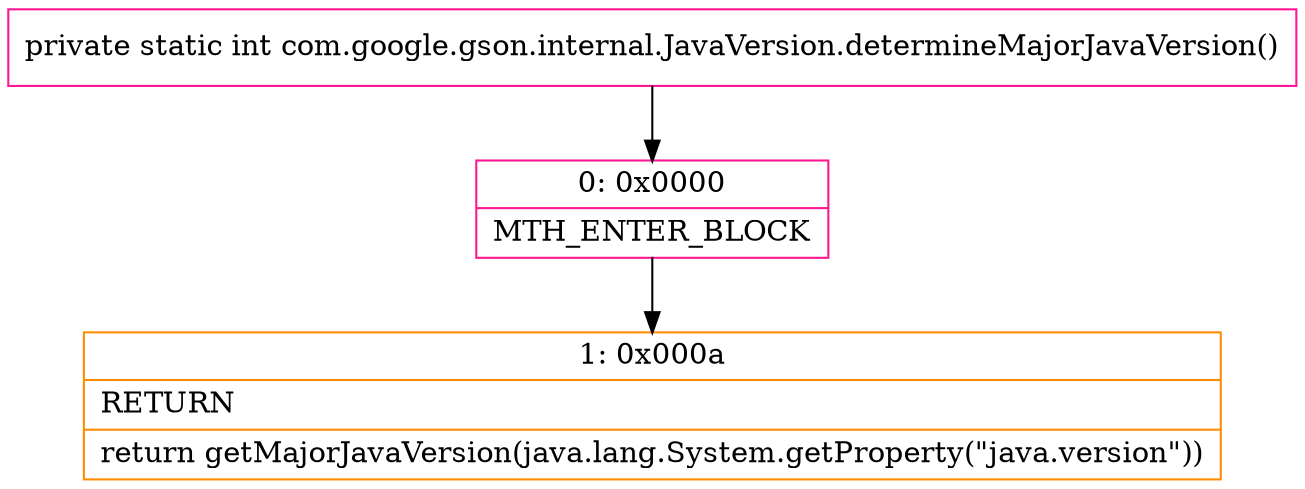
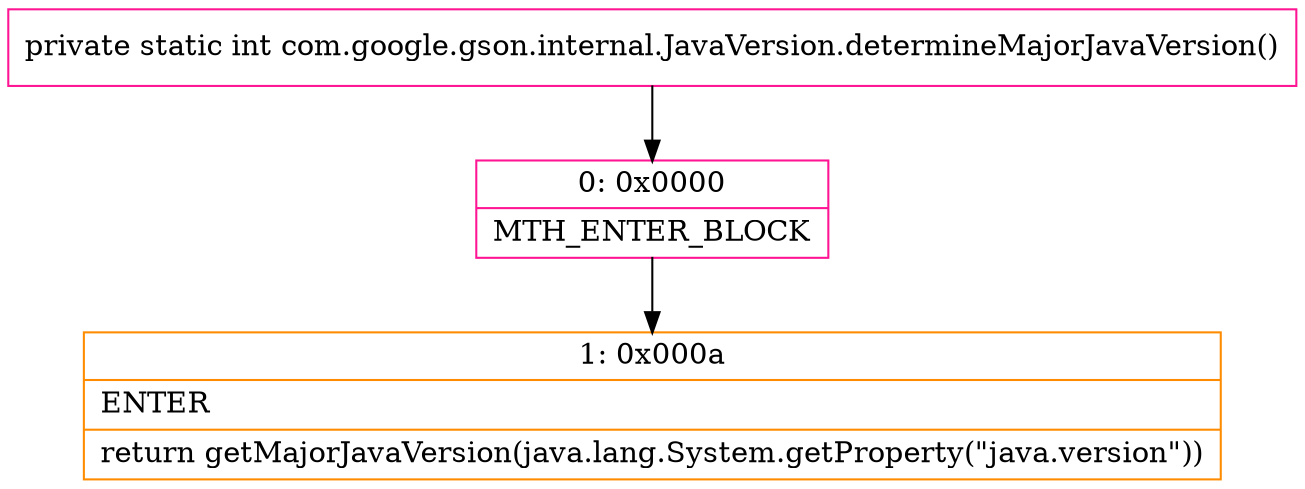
node "1: 0x000a": text "RETURN" -> "ENTER"
